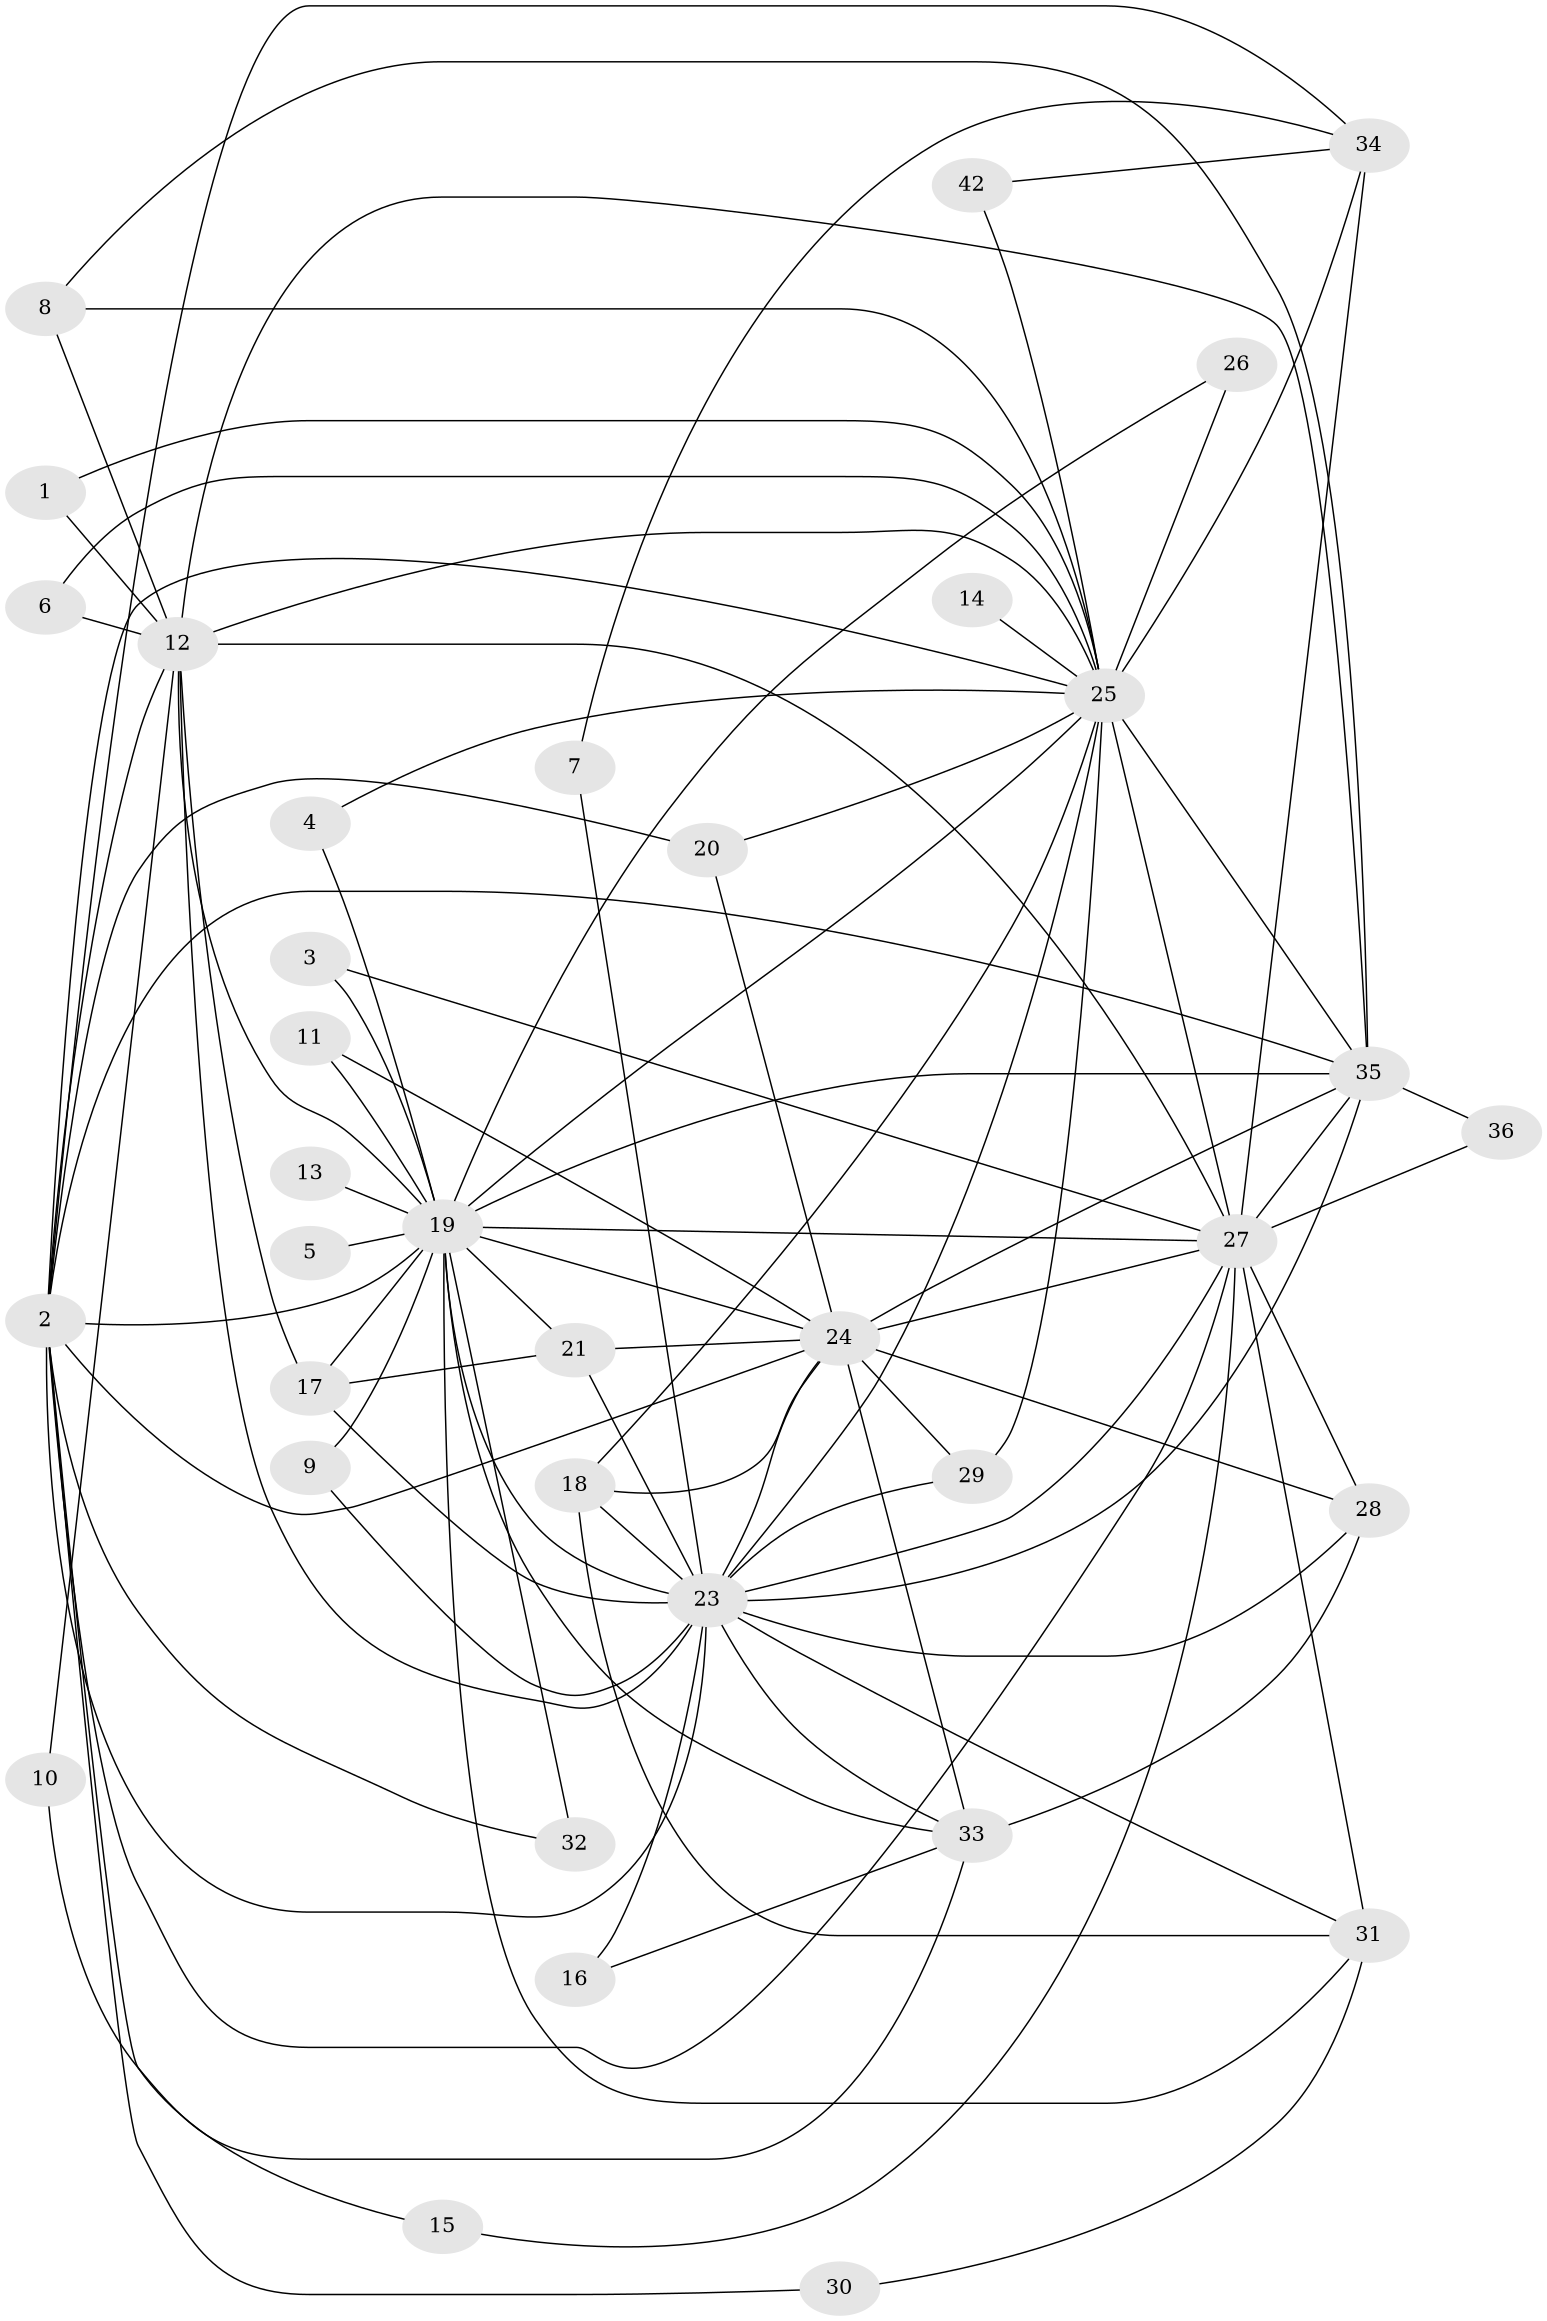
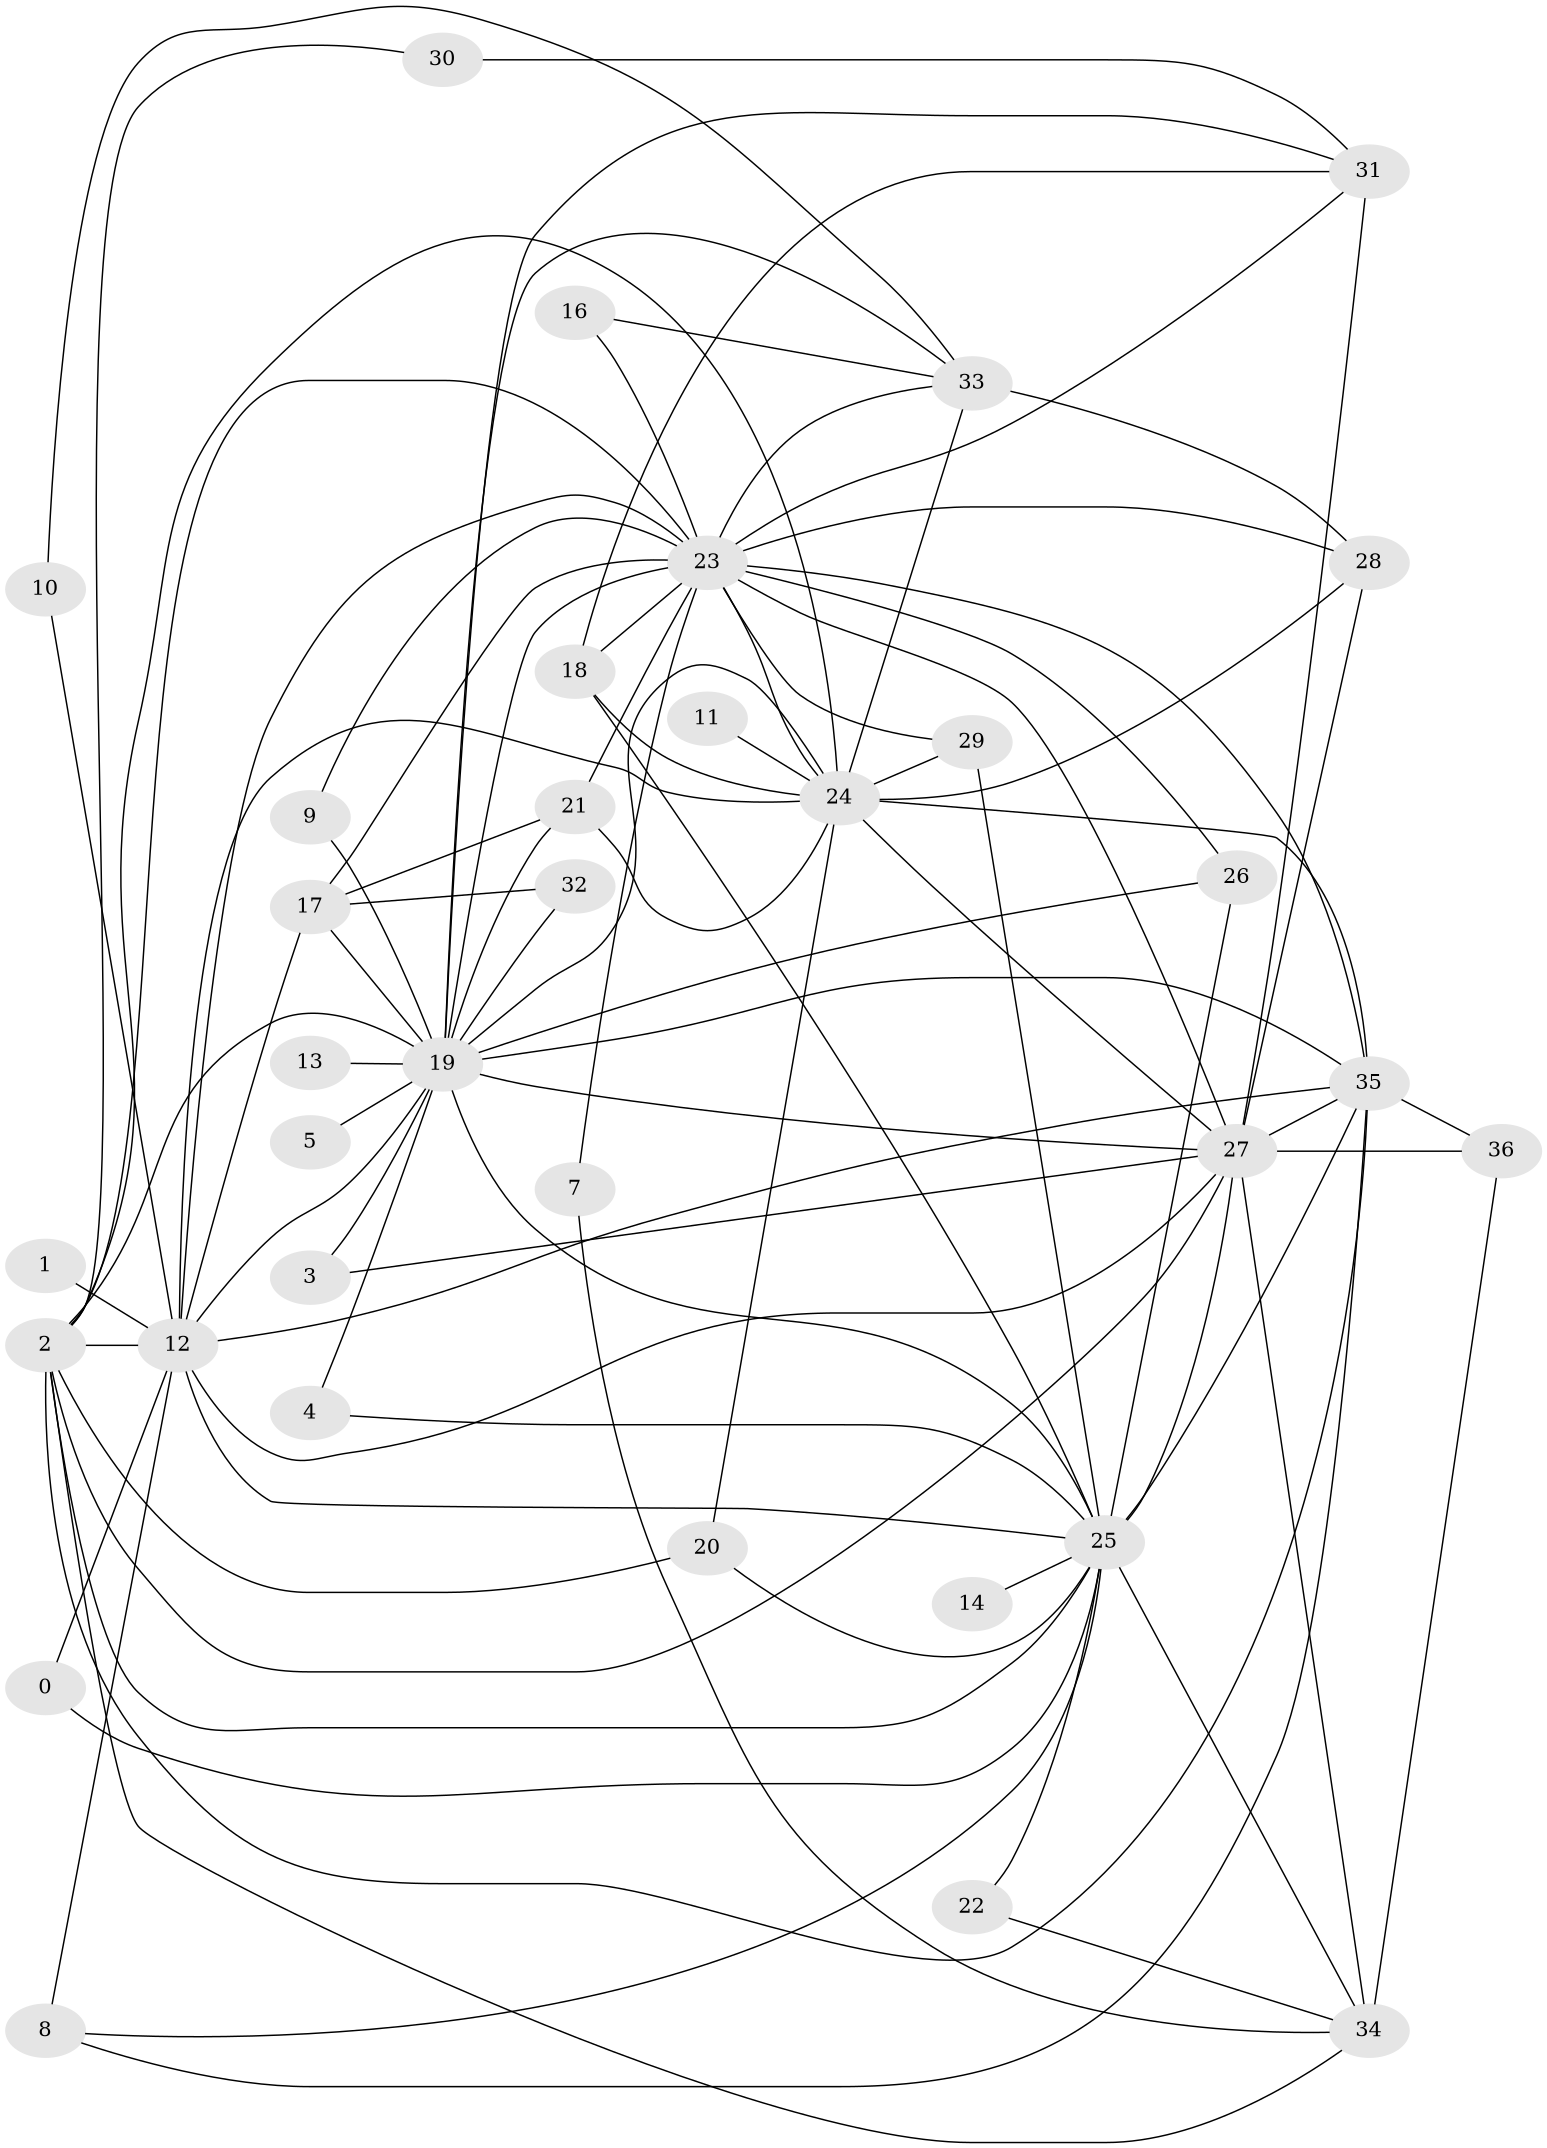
node "42": label "42" -> "22"
edge "1" -- "25": removed
node "6": label "6" -> "0"
edge "24" -- "12": added
edge "11" -- "19": removed
edge "25" -- "23": now "26" -- "23"
edge "36" -- "34": added
edge "2" -- "32": now "17" -- "32"
node "15": removed
